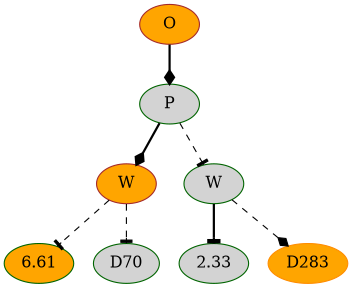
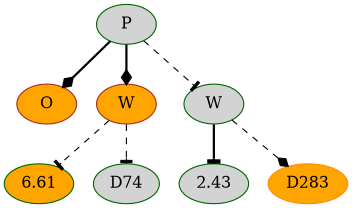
edge "O" -> "P": reversed
node "D70": label "D70" -> "D74"
node "2.33": label "2.33" -> "2.43"
